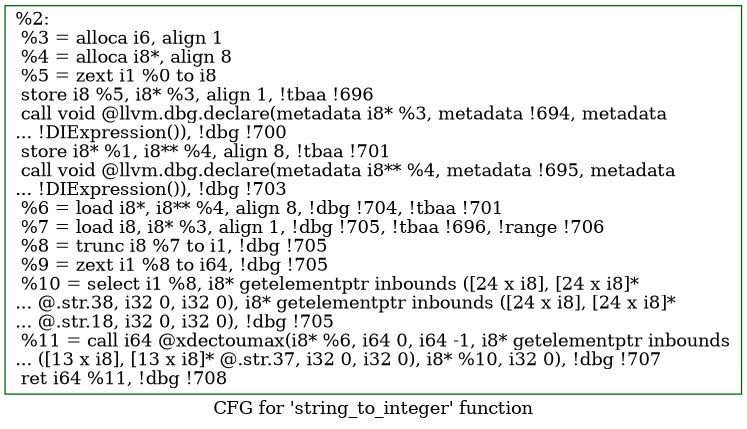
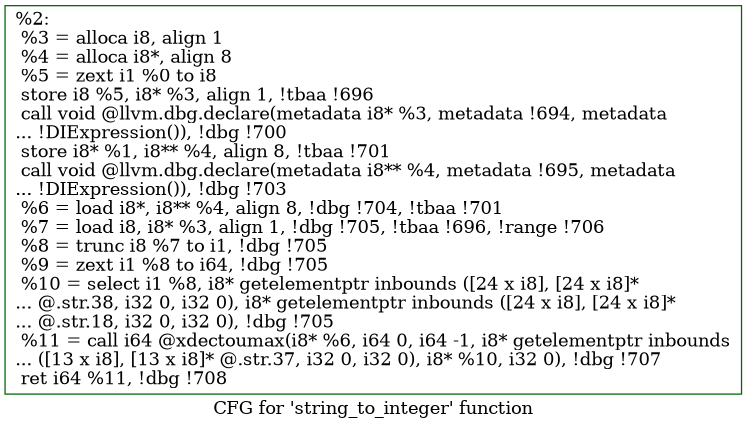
node "%2:": text "%3 = alloca i6, align 1" -> "%3 = alloca i8, align 1"
